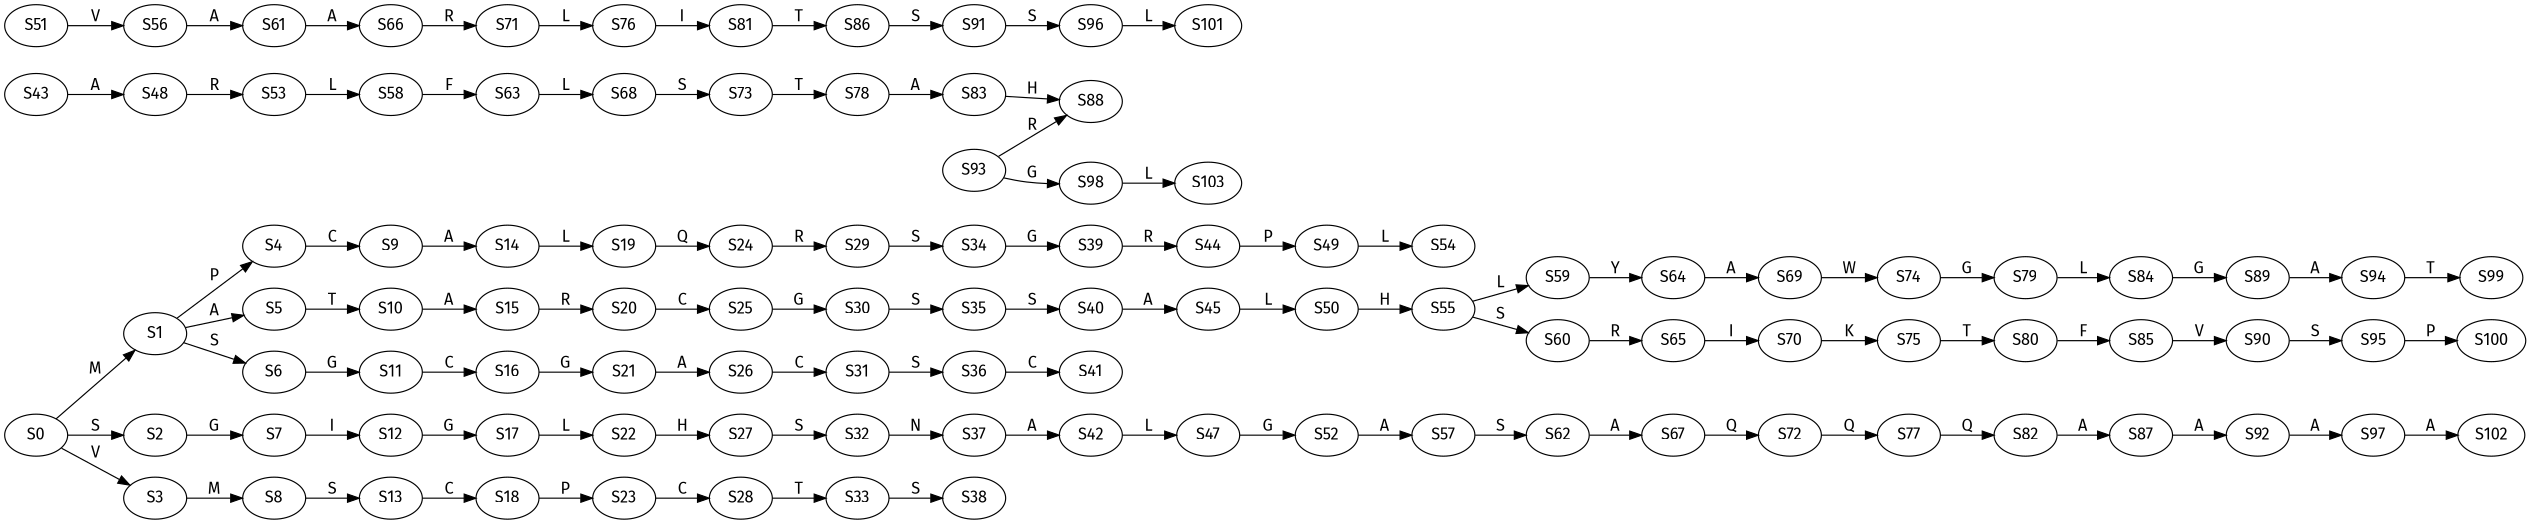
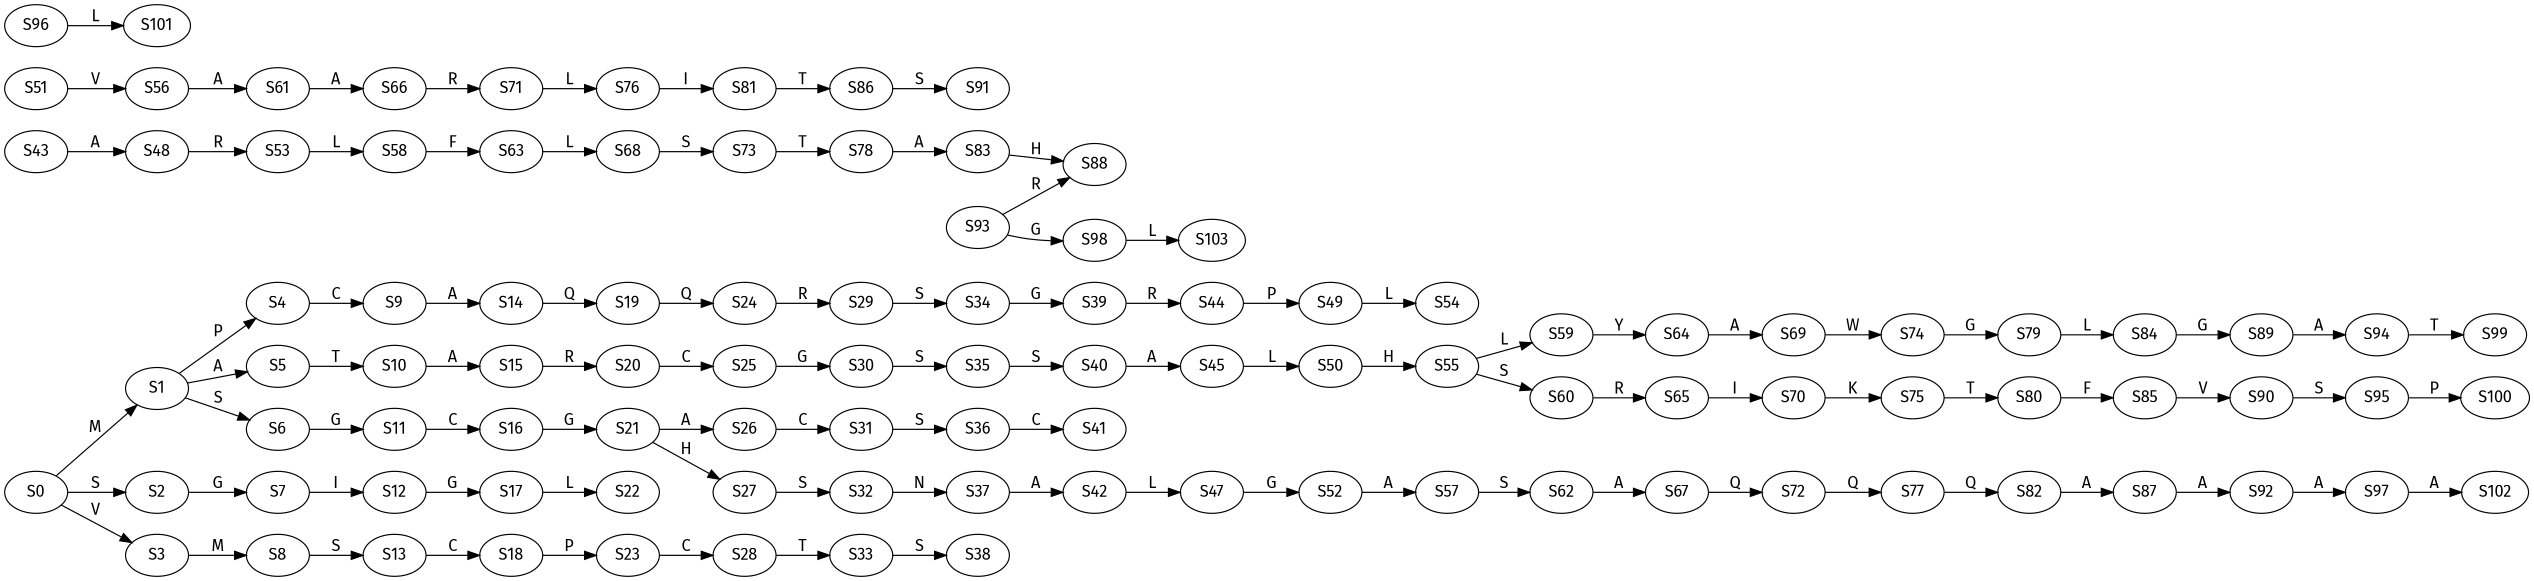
edge "S91" -> "S96": removed, label "S"
edge "S14" -> "S19": label "L" -> "Q"
edge "S22" -> "S27": now "S21" -> "S27"
